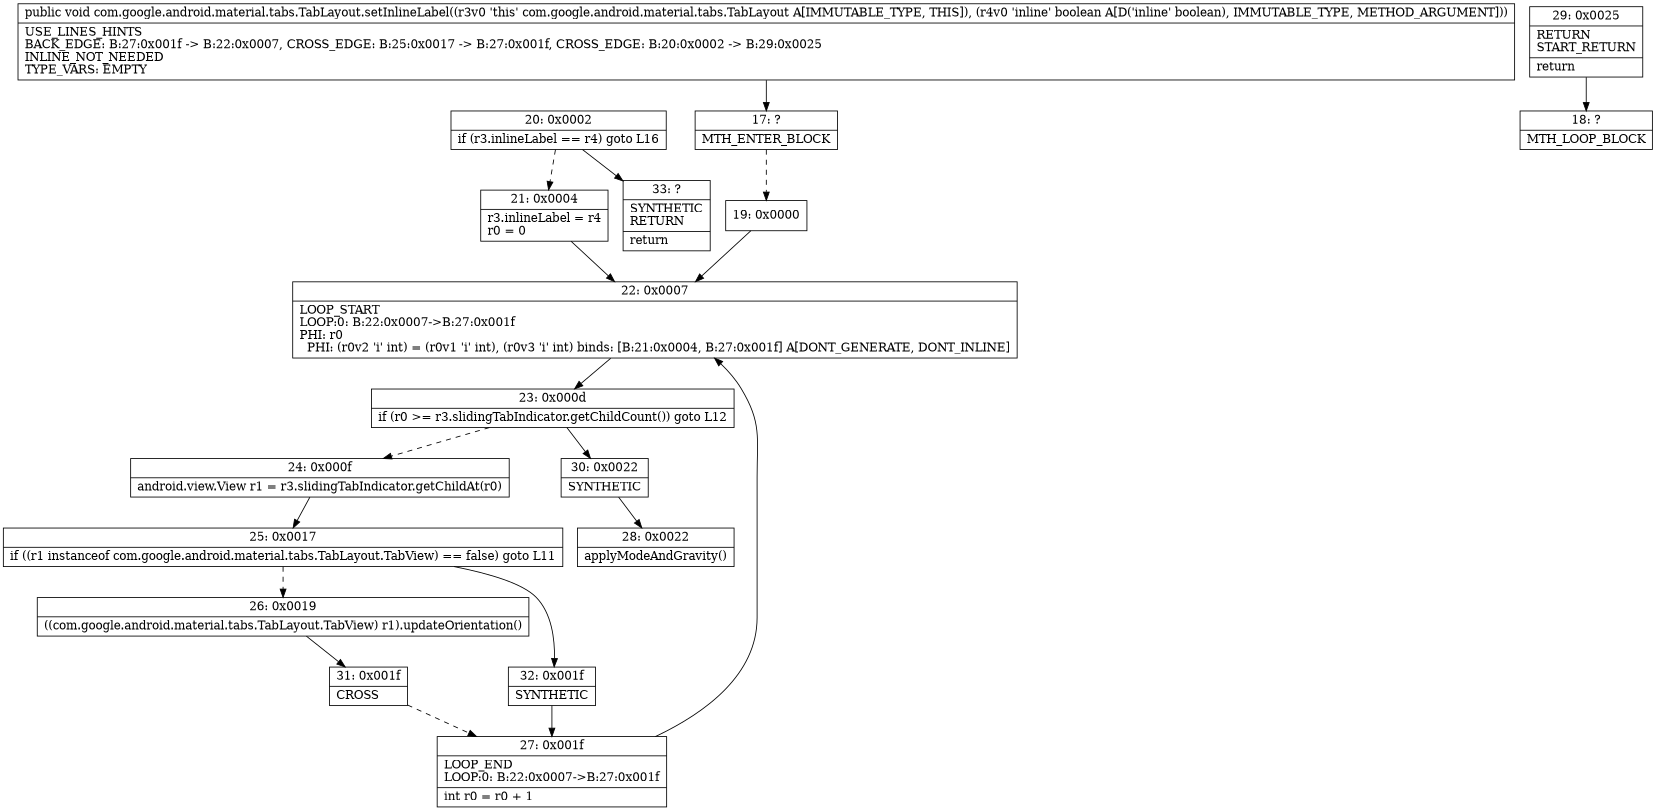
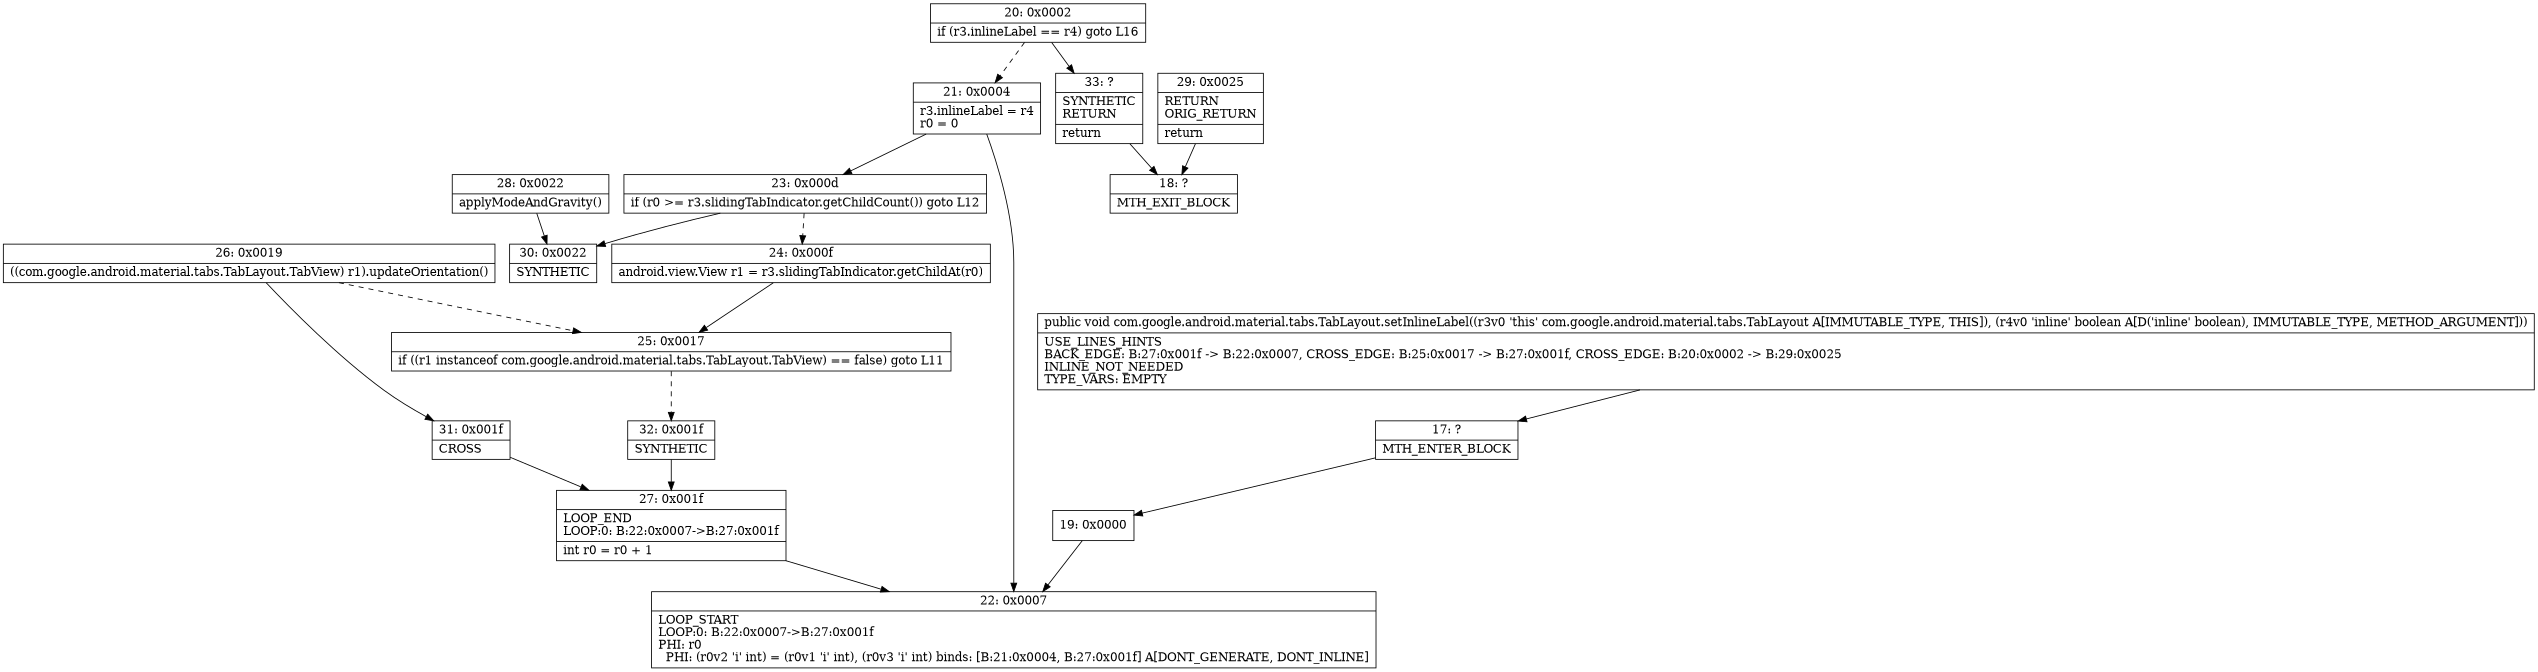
node "29: 0x0025": text "START_RETURN" -> "ORIG_RETURN"
node "18: ?": text "MTH_LOOP_BLOCK" -> "MTH_EXIT_BLOCK"
edge "33: ?" -> "18: ?": added
edge "17: ?" -> "19: 0x0000": style dashed -> solid
edge "22: 0x0007" -> "23: 0x000d": now "21: 0x0004" -> "23: 0x000d"
edge "30: 0x0022" -> "28: 0x0022": reversed
edge "25: 0x0017" -> "26: 0x0019": reversed
edge "25: 0x0017" -> "32: 0x001f": style solid -> dashed
edge "31: 0x001f" -> "27: 0x001f": style dashed -> solid
